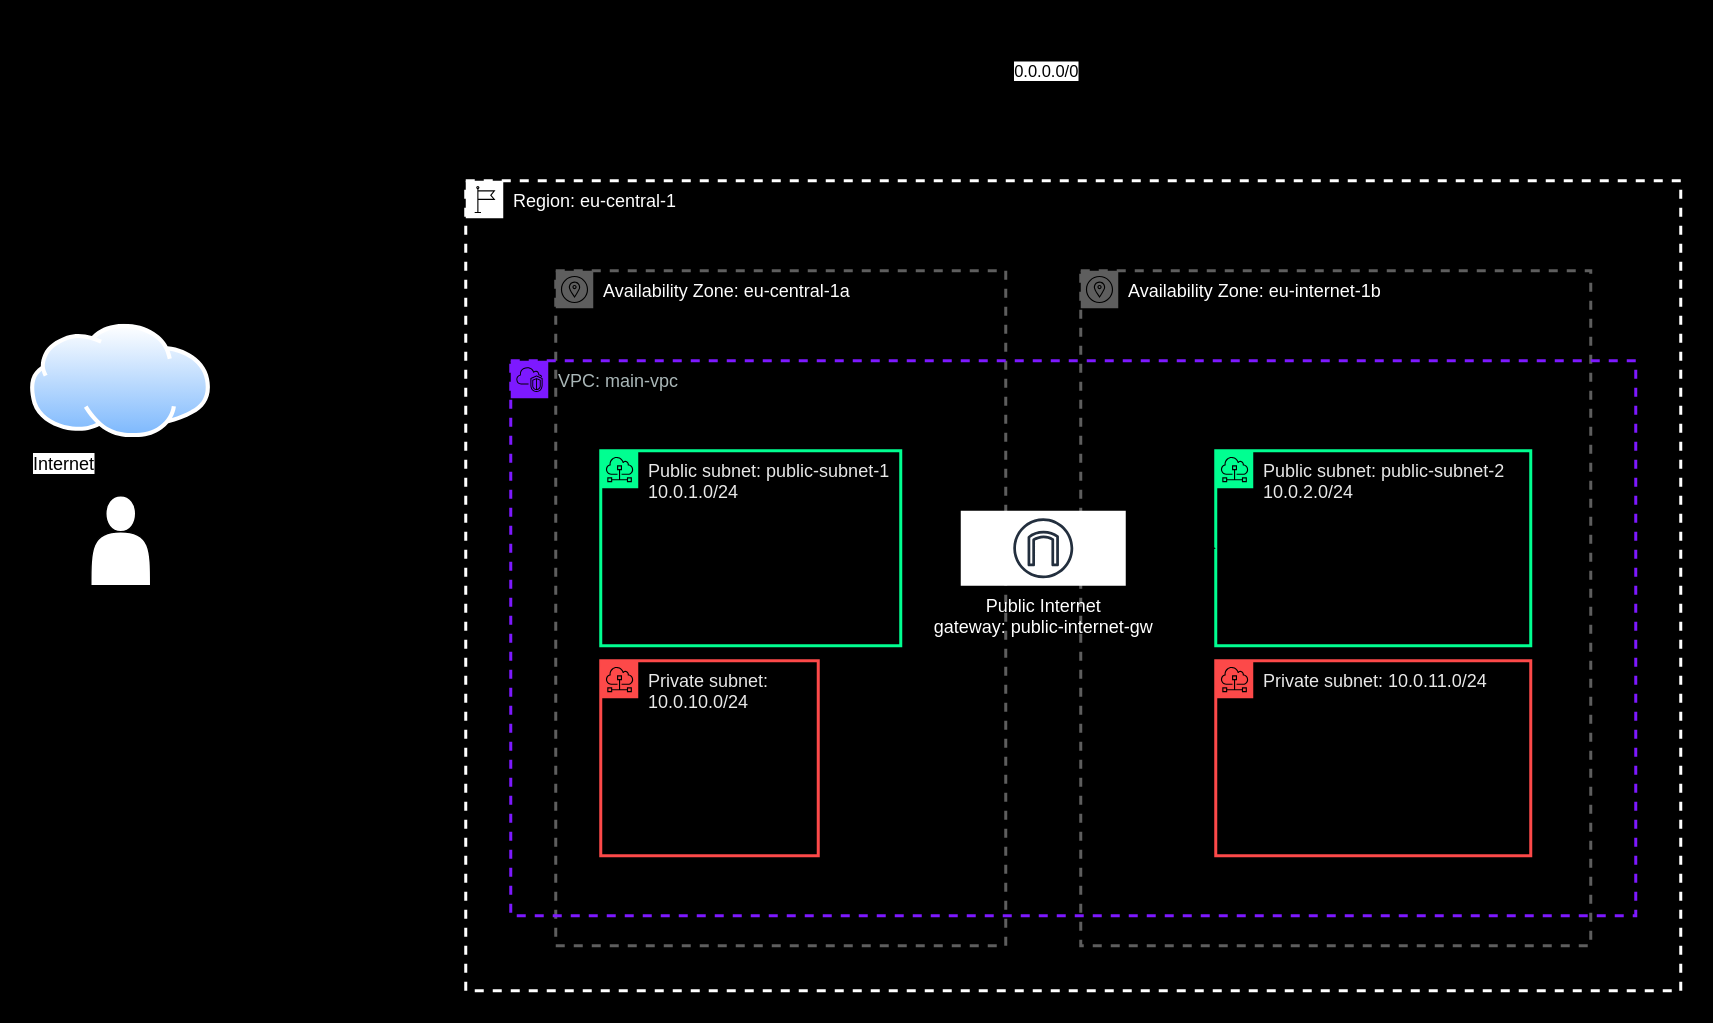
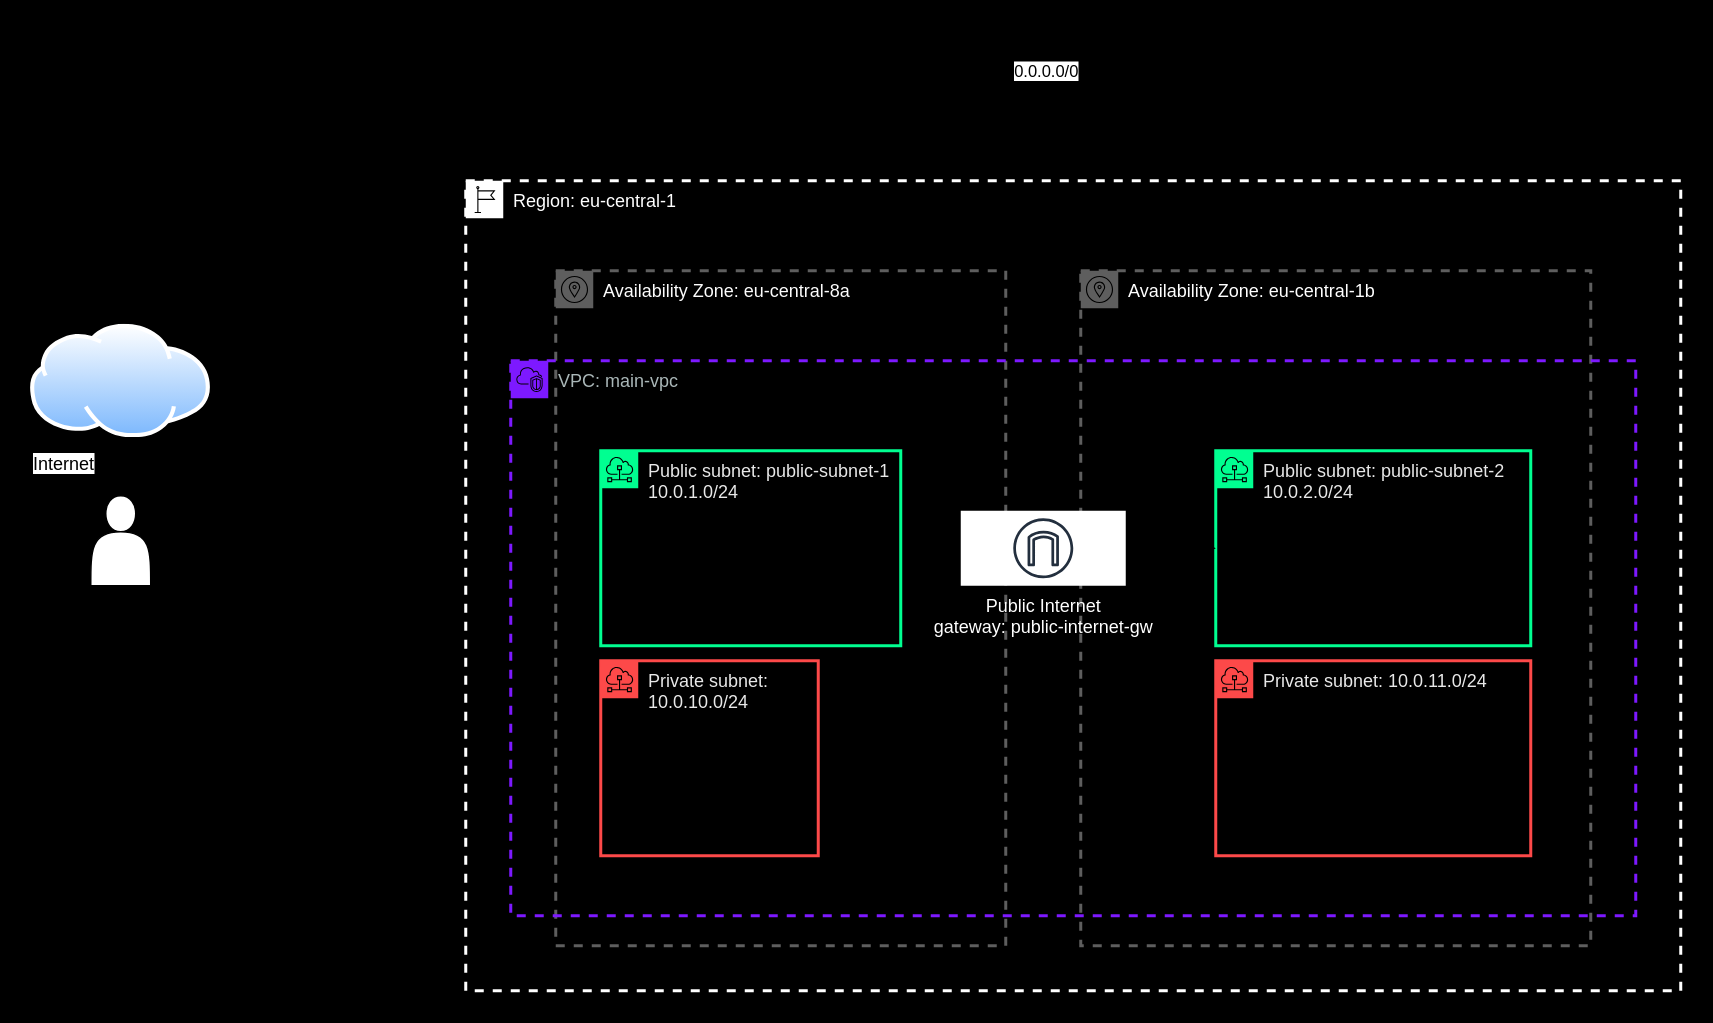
node "Availability Zone: eu-central-1a": label "Availability Zone: eu-central-1a" -> "Availability Zone: eu-central-8a"
node "Availability Zone: eu-internet-1b": label "Availability Zone: eu-internet-1b" -> "Availability Zone: eu-central-1b"
